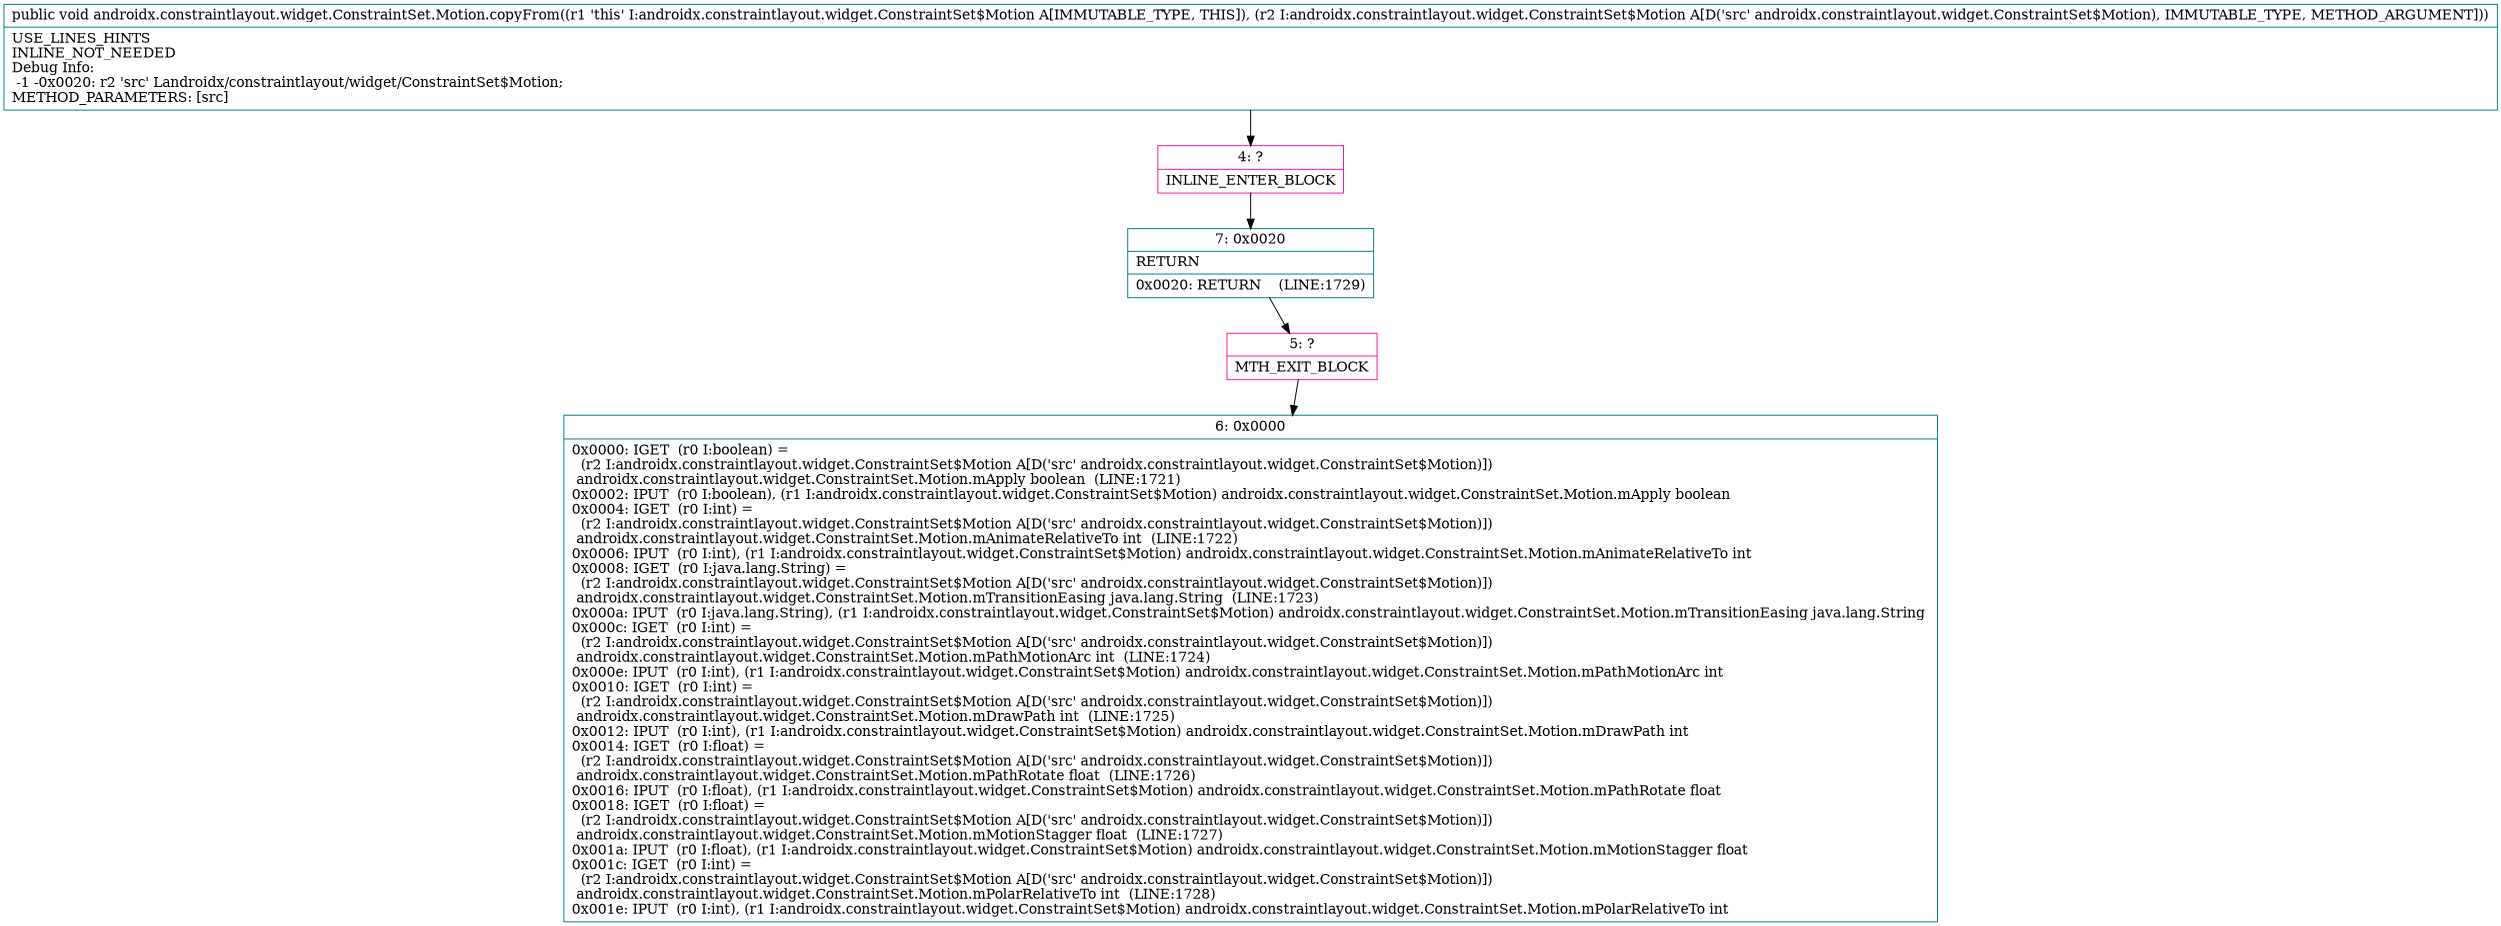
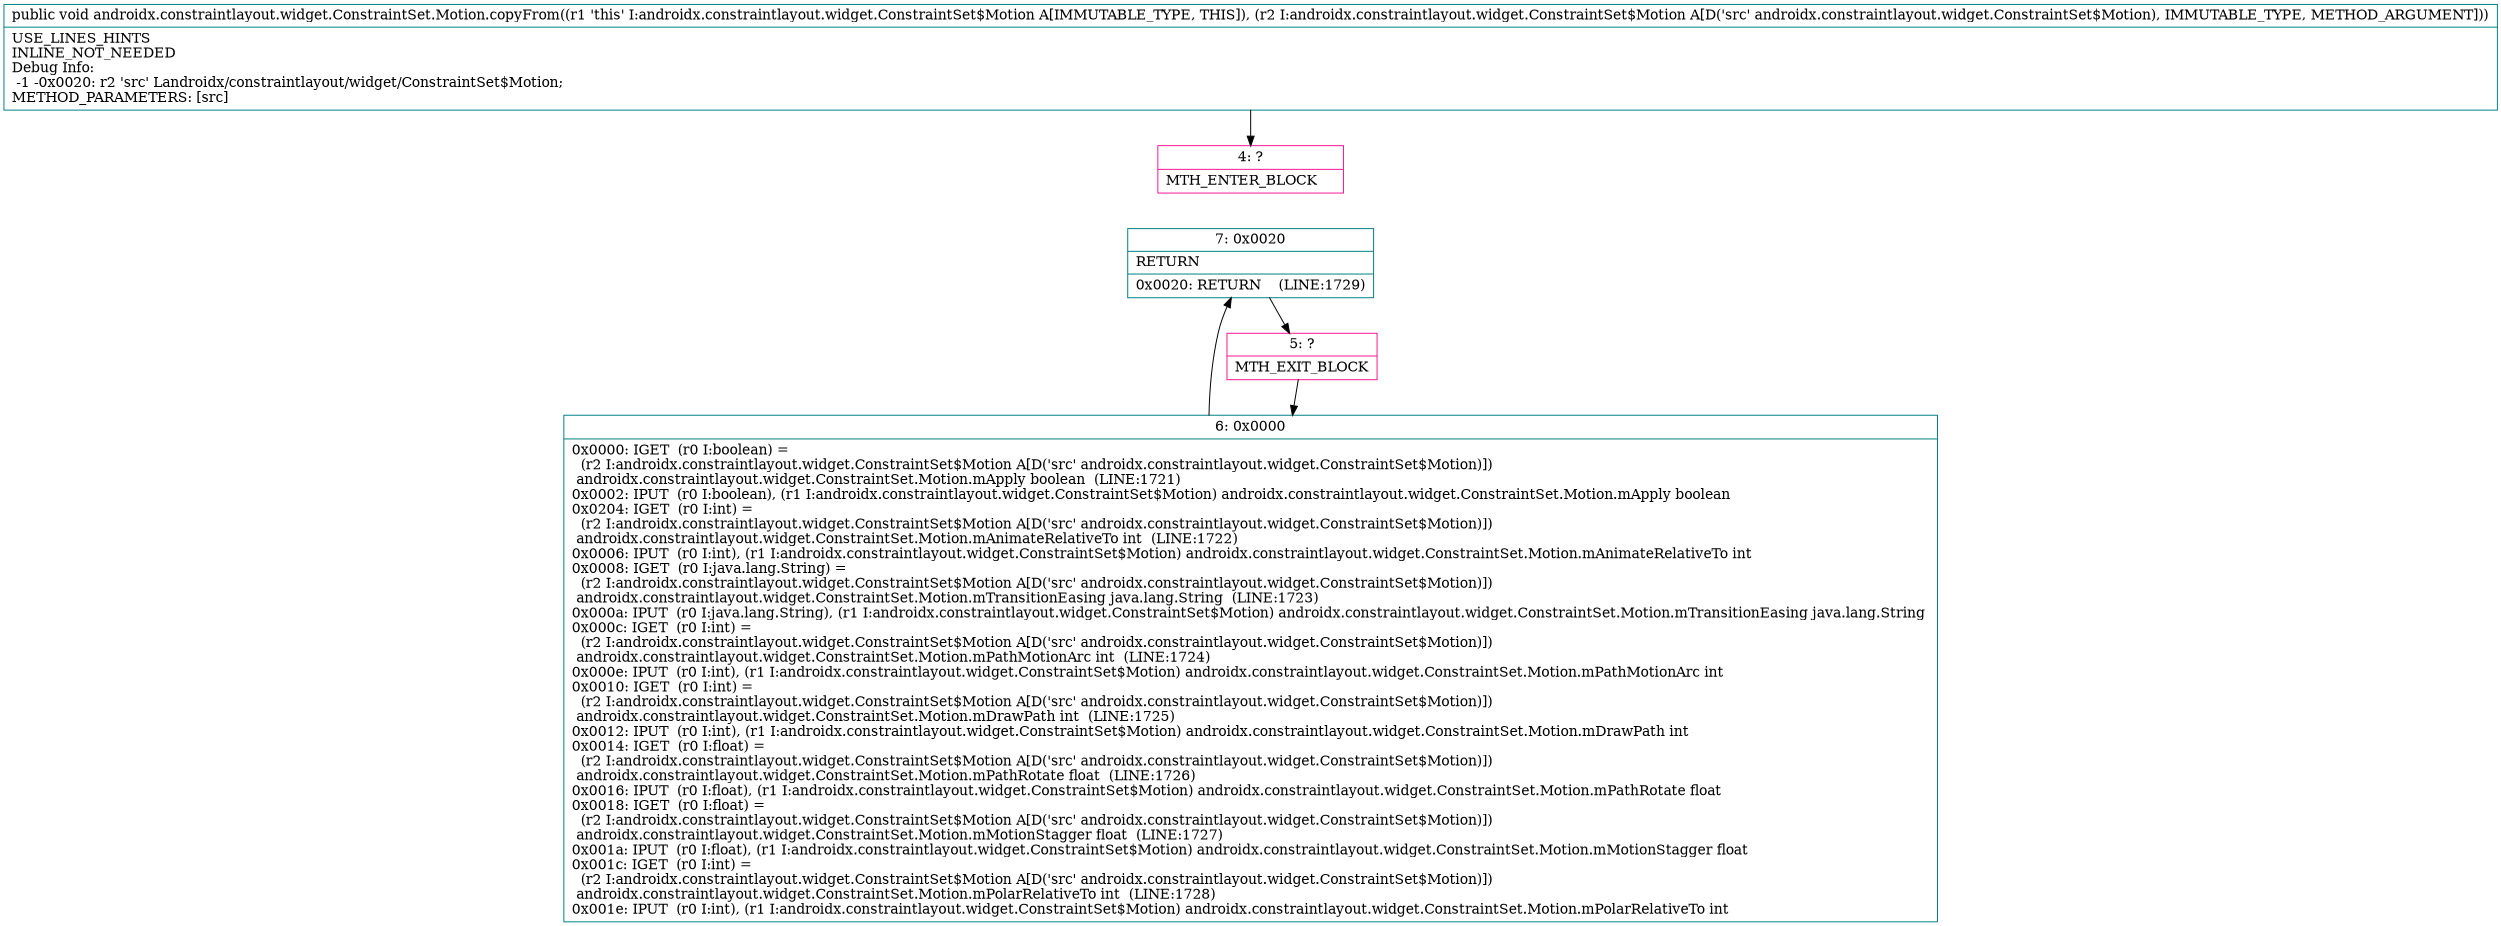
node "4: ?": text "INLINE_ENTER_BLOCK" -> "MTH_ENTER_BLOCK"
edge "4: ?" -> "7: 0x0020": now "6: 0x0000" -> "7: 0x0020"
node "6: 0x0000": text "0x0004: IGET  (r0 I:int) =" -> "0x0204: IGET  (r0 I:int) ="
